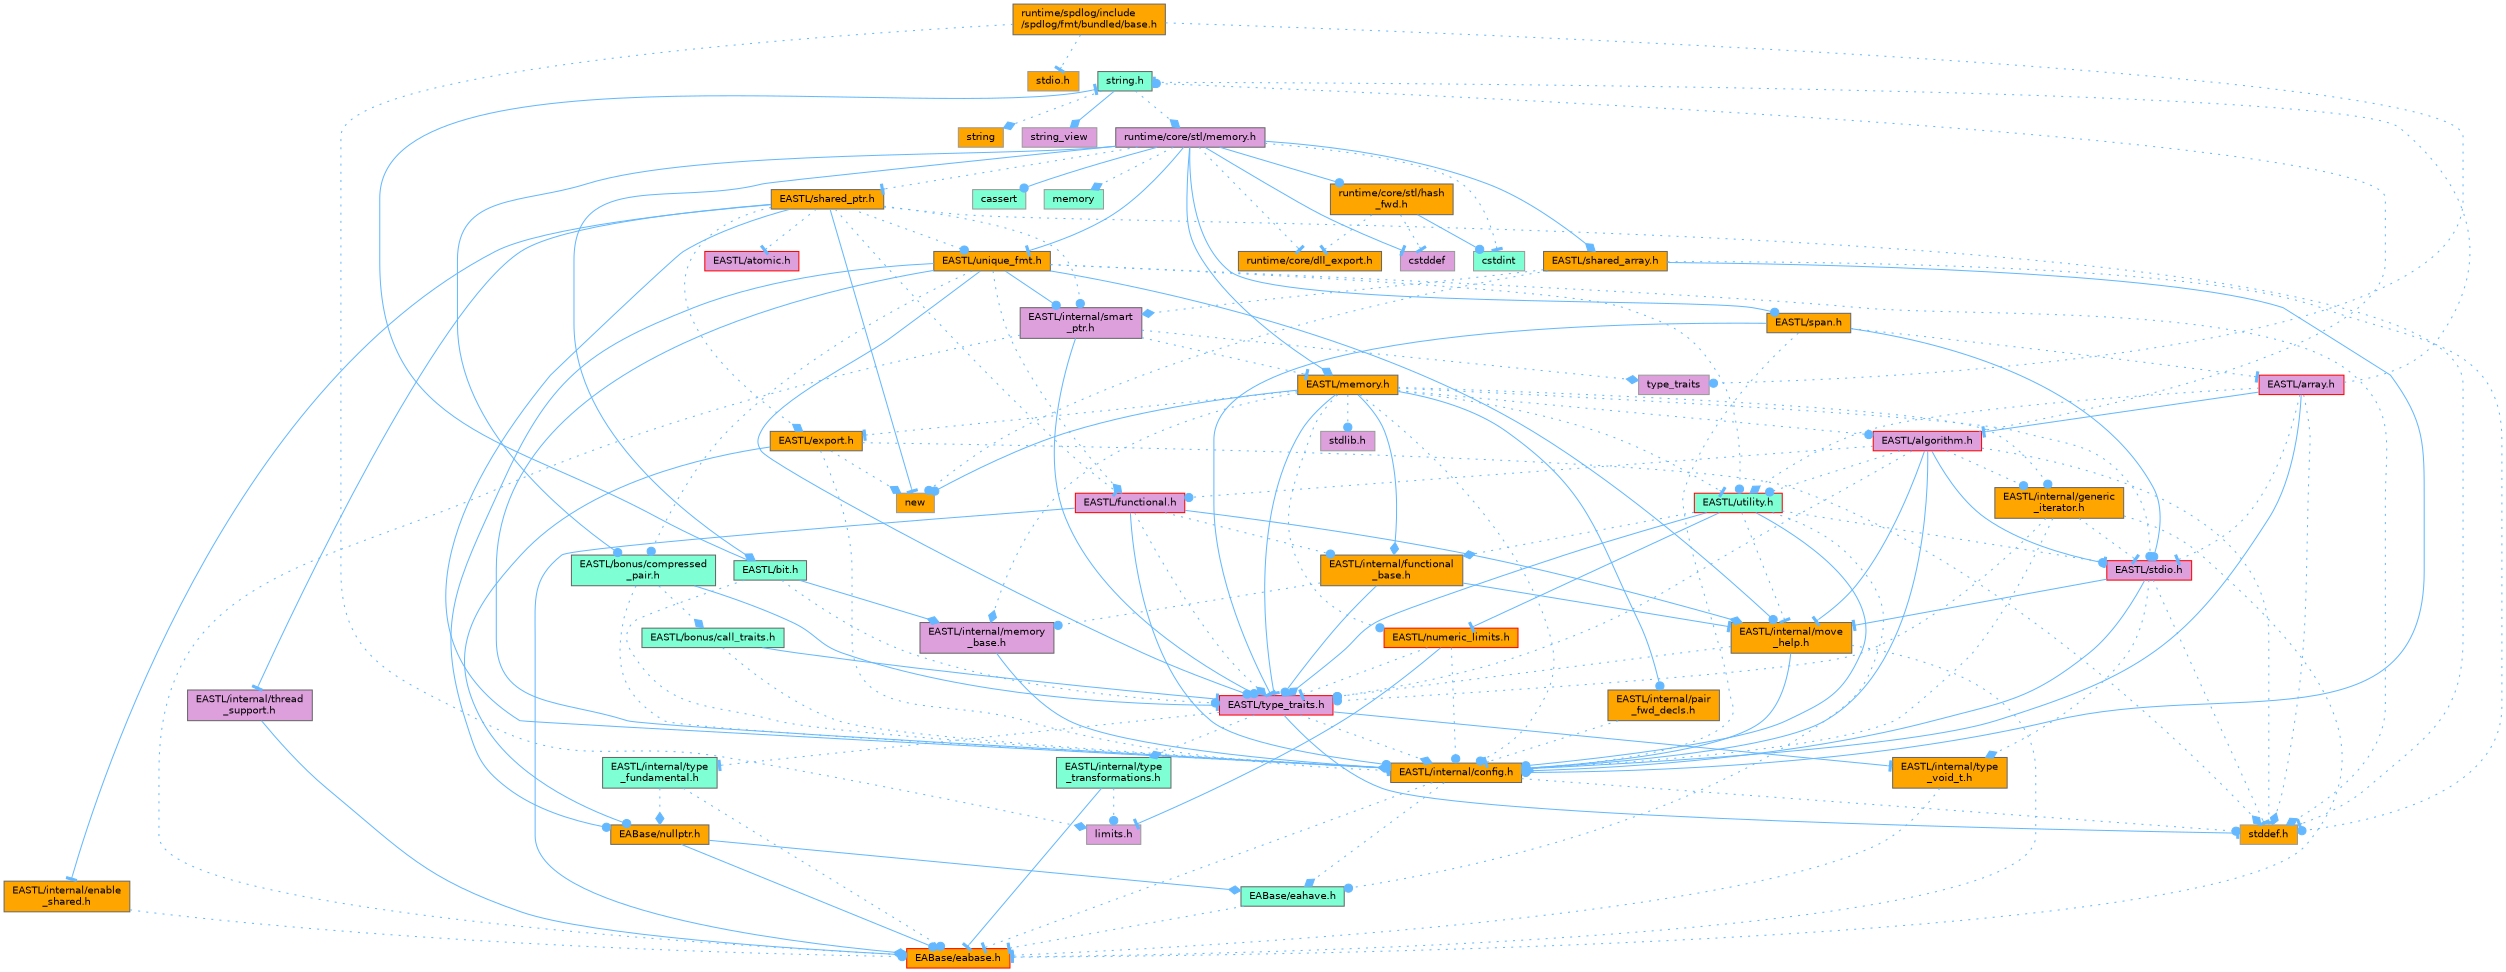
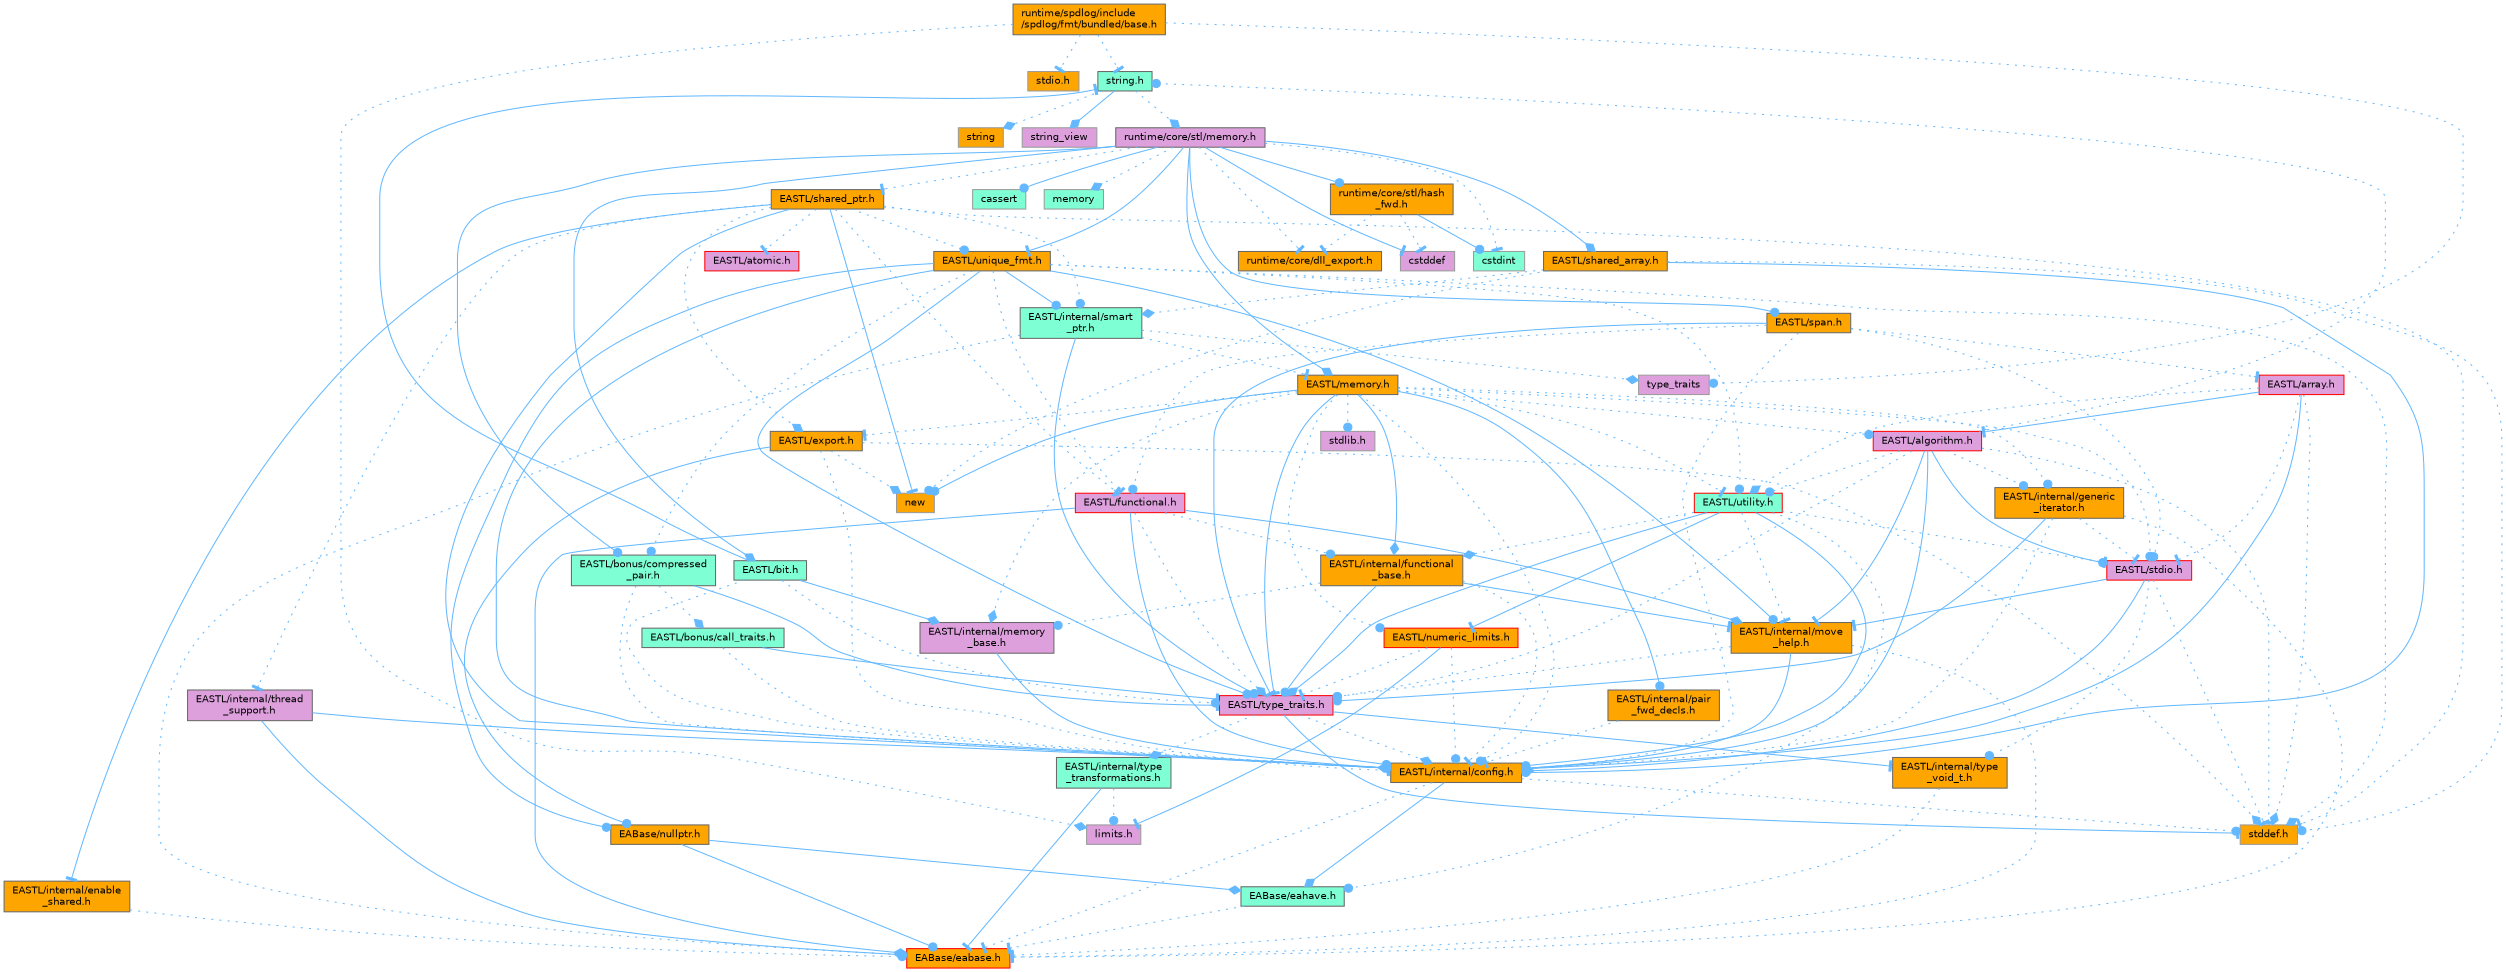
edge "EASTL/array.h" -> "string.h": now "runtime/spdlog/include /spdlog/fmt/bundled/base.h" -> "string.h"
node "EASTL/internal/smart _ptr.h": fillcolor plum -> aquamarine
edge "EASTL/shared_ptr.h" -> "EASTL/internal/thread _support.h": style solid -> dotted
edge "EASTL/unique_fmt.h" -> "EASTL/functional.h": arrowhead diamond -> tee
edge "EASTL/span.h" -> "EASTL/stdio.h": style solid -> dotted
edge "EASTL/algorithm.h" -> "EASTL/functional.h": now "EASTL/span.h" -> "EASTL/functional.h"
edge "EASTL/internal/functional _base.h" -> "EASTL/internal/config.h": added
edge "EASTL/internal/generic _iterator.h" -> "EASTL/type_traits.h": style dotted -> solid
edge "EASTL/stdio.h" -> "EASTL/internal/type _void_t.h": arrowhead diamond -> dot
edge "EASTL/internal/thread _support.h" -> "EASTL/internal/config.h": added
node "EASTL/internal/type _fundamental.h": removed
edge "EASTL/internal/config.h" -> "EABase/eahave.h": style dotted -> solid
